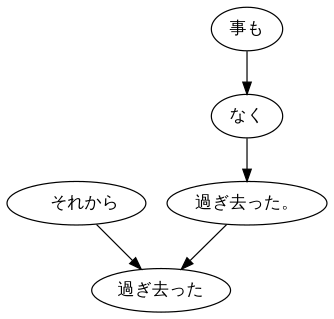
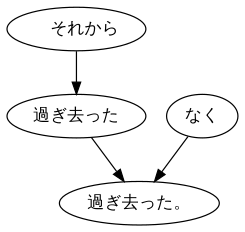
node "事も": removed
edge "過ぎ去った。" -> "過ぎ去った": reversed
